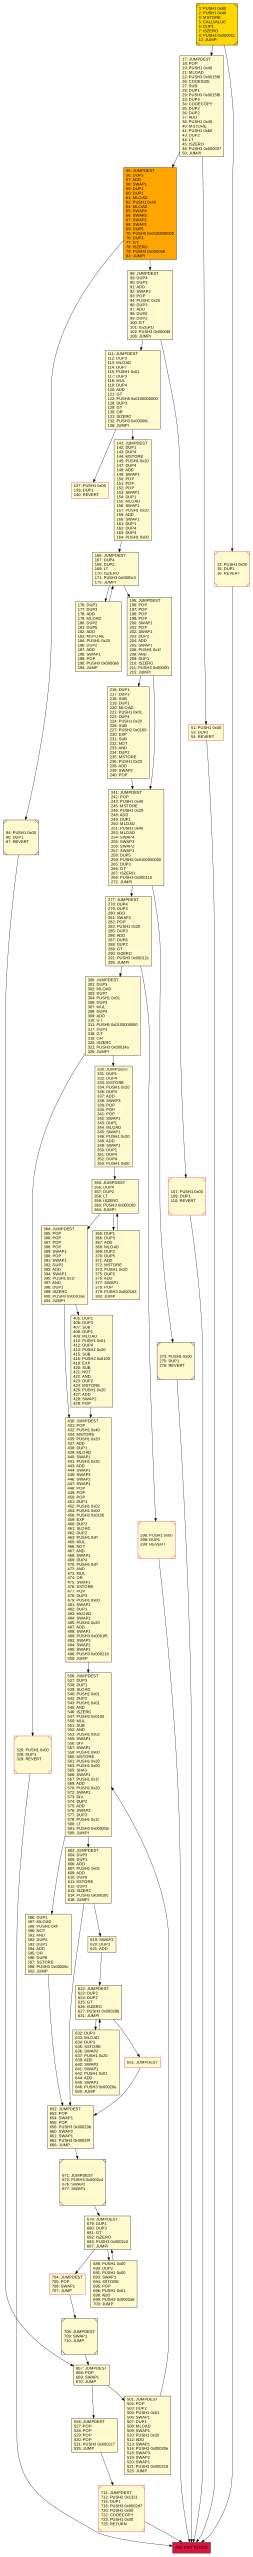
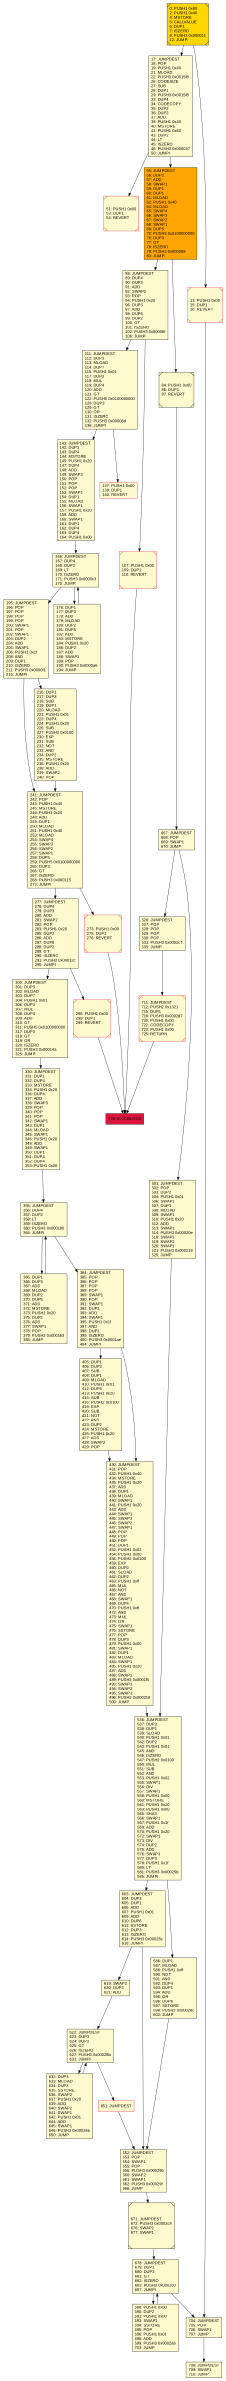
node "51: PUSH1 0x00 53: DUP1 54: REVERT": shape box -> Msquare
node "273: PUSH1 0x00 275: DUP1 276: REVERT": color black -> crimson
edge "13: PUSH1 0x00 15: DUP1 16: REVERT" -> "726: EXIT BLOCK": now "13: PUSH1 0x00 15: DUP1 16: REVERT" -> "704: JUMPDEST 705: POP 706: SWAP1 707: JUMP"
edge "51: PUSH1 0x00 53: DUP1 54: REVERT" -> "726: EXIT BLOCK": removed
node "326: PUSH1 0x00 328: DUP1 329: REVERT": removed
node "704: JUMPDEST 705: POP 706: SWAP1 707: JUMP": color crimson -> black
node "708: JUMPDEST 709: SWAP1 710: JUMP": shape Msquare -> box
edge "708: JUMPDEST 709: SWAP1 710: JUMP" -> "667: JUMPDEST 668: POP 669: SWAP1 670: JUMP": removed
